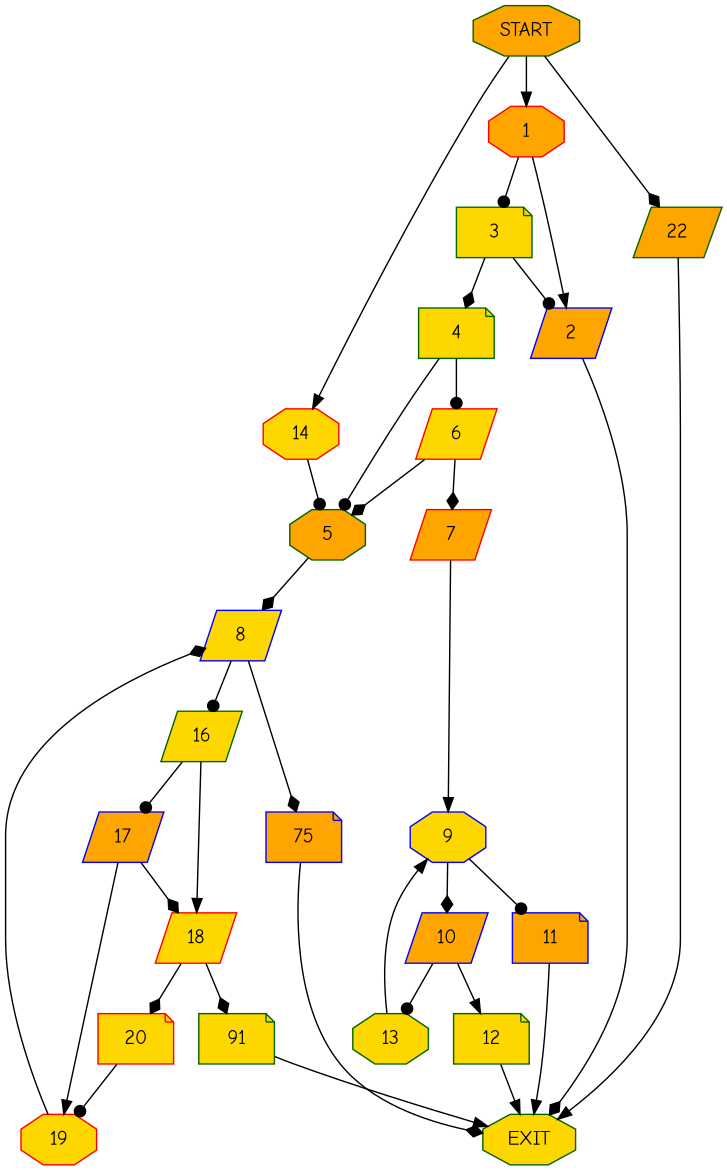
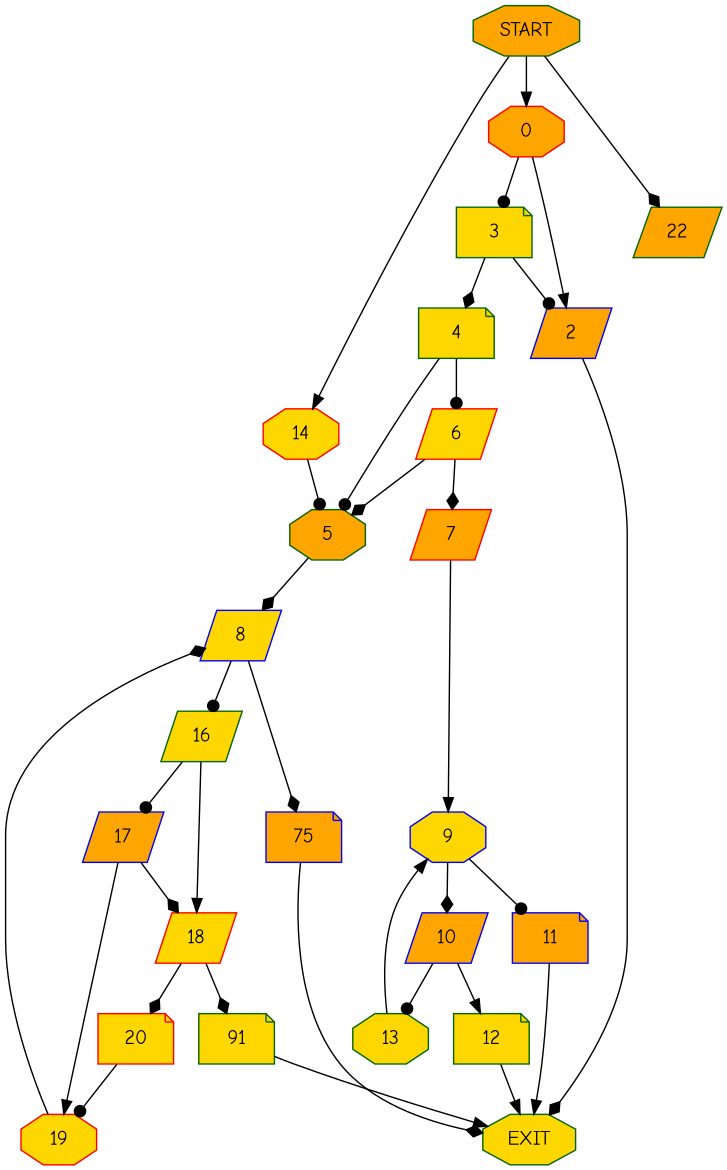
node "1": label "1" -> "0"
edge "22" -> "EXIT": removed
